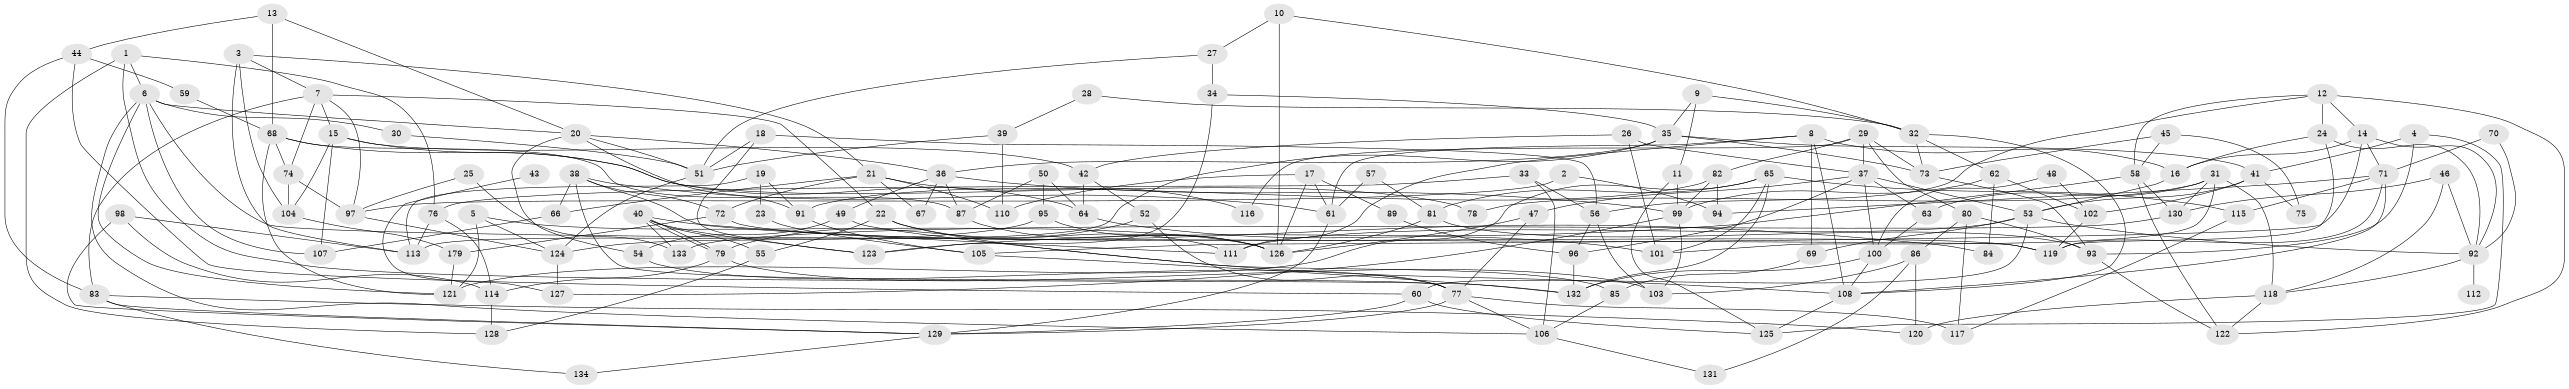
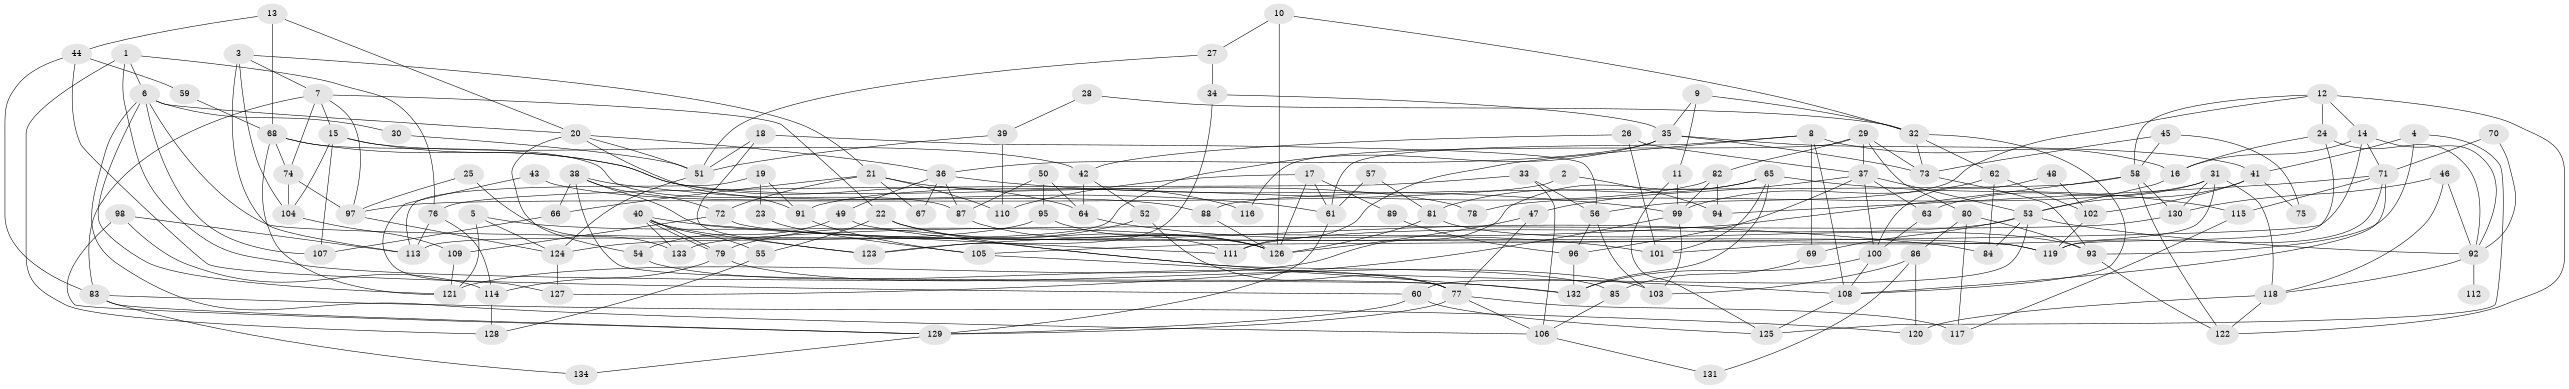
node "88": added
edge "53" -- "84": added
node "179": label "179" -> "109"
